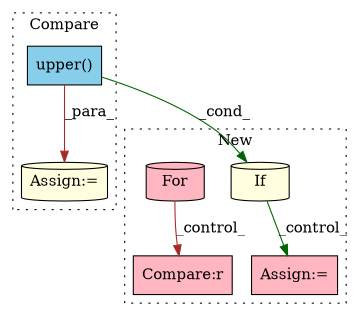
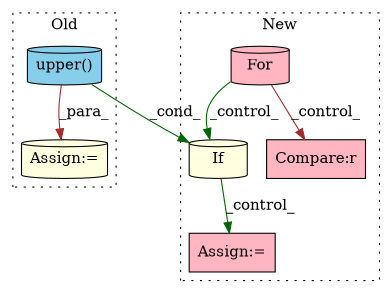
cluster "Compare": label "Compare" -> "Old"
node "upper()": shape box -> cylinder
edge "For" -> "If": added, label "_control_"
